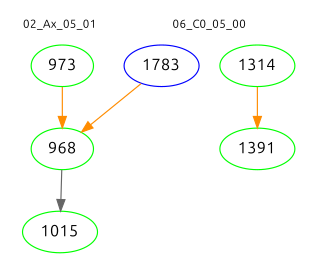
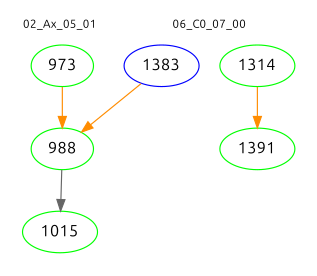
cluster "06_C0_05_00": label "06_C0_05_00" -> "06_C0_07_00"
node "1783": label "1783" -> "1383"
node "968": label "968" -> "988"
